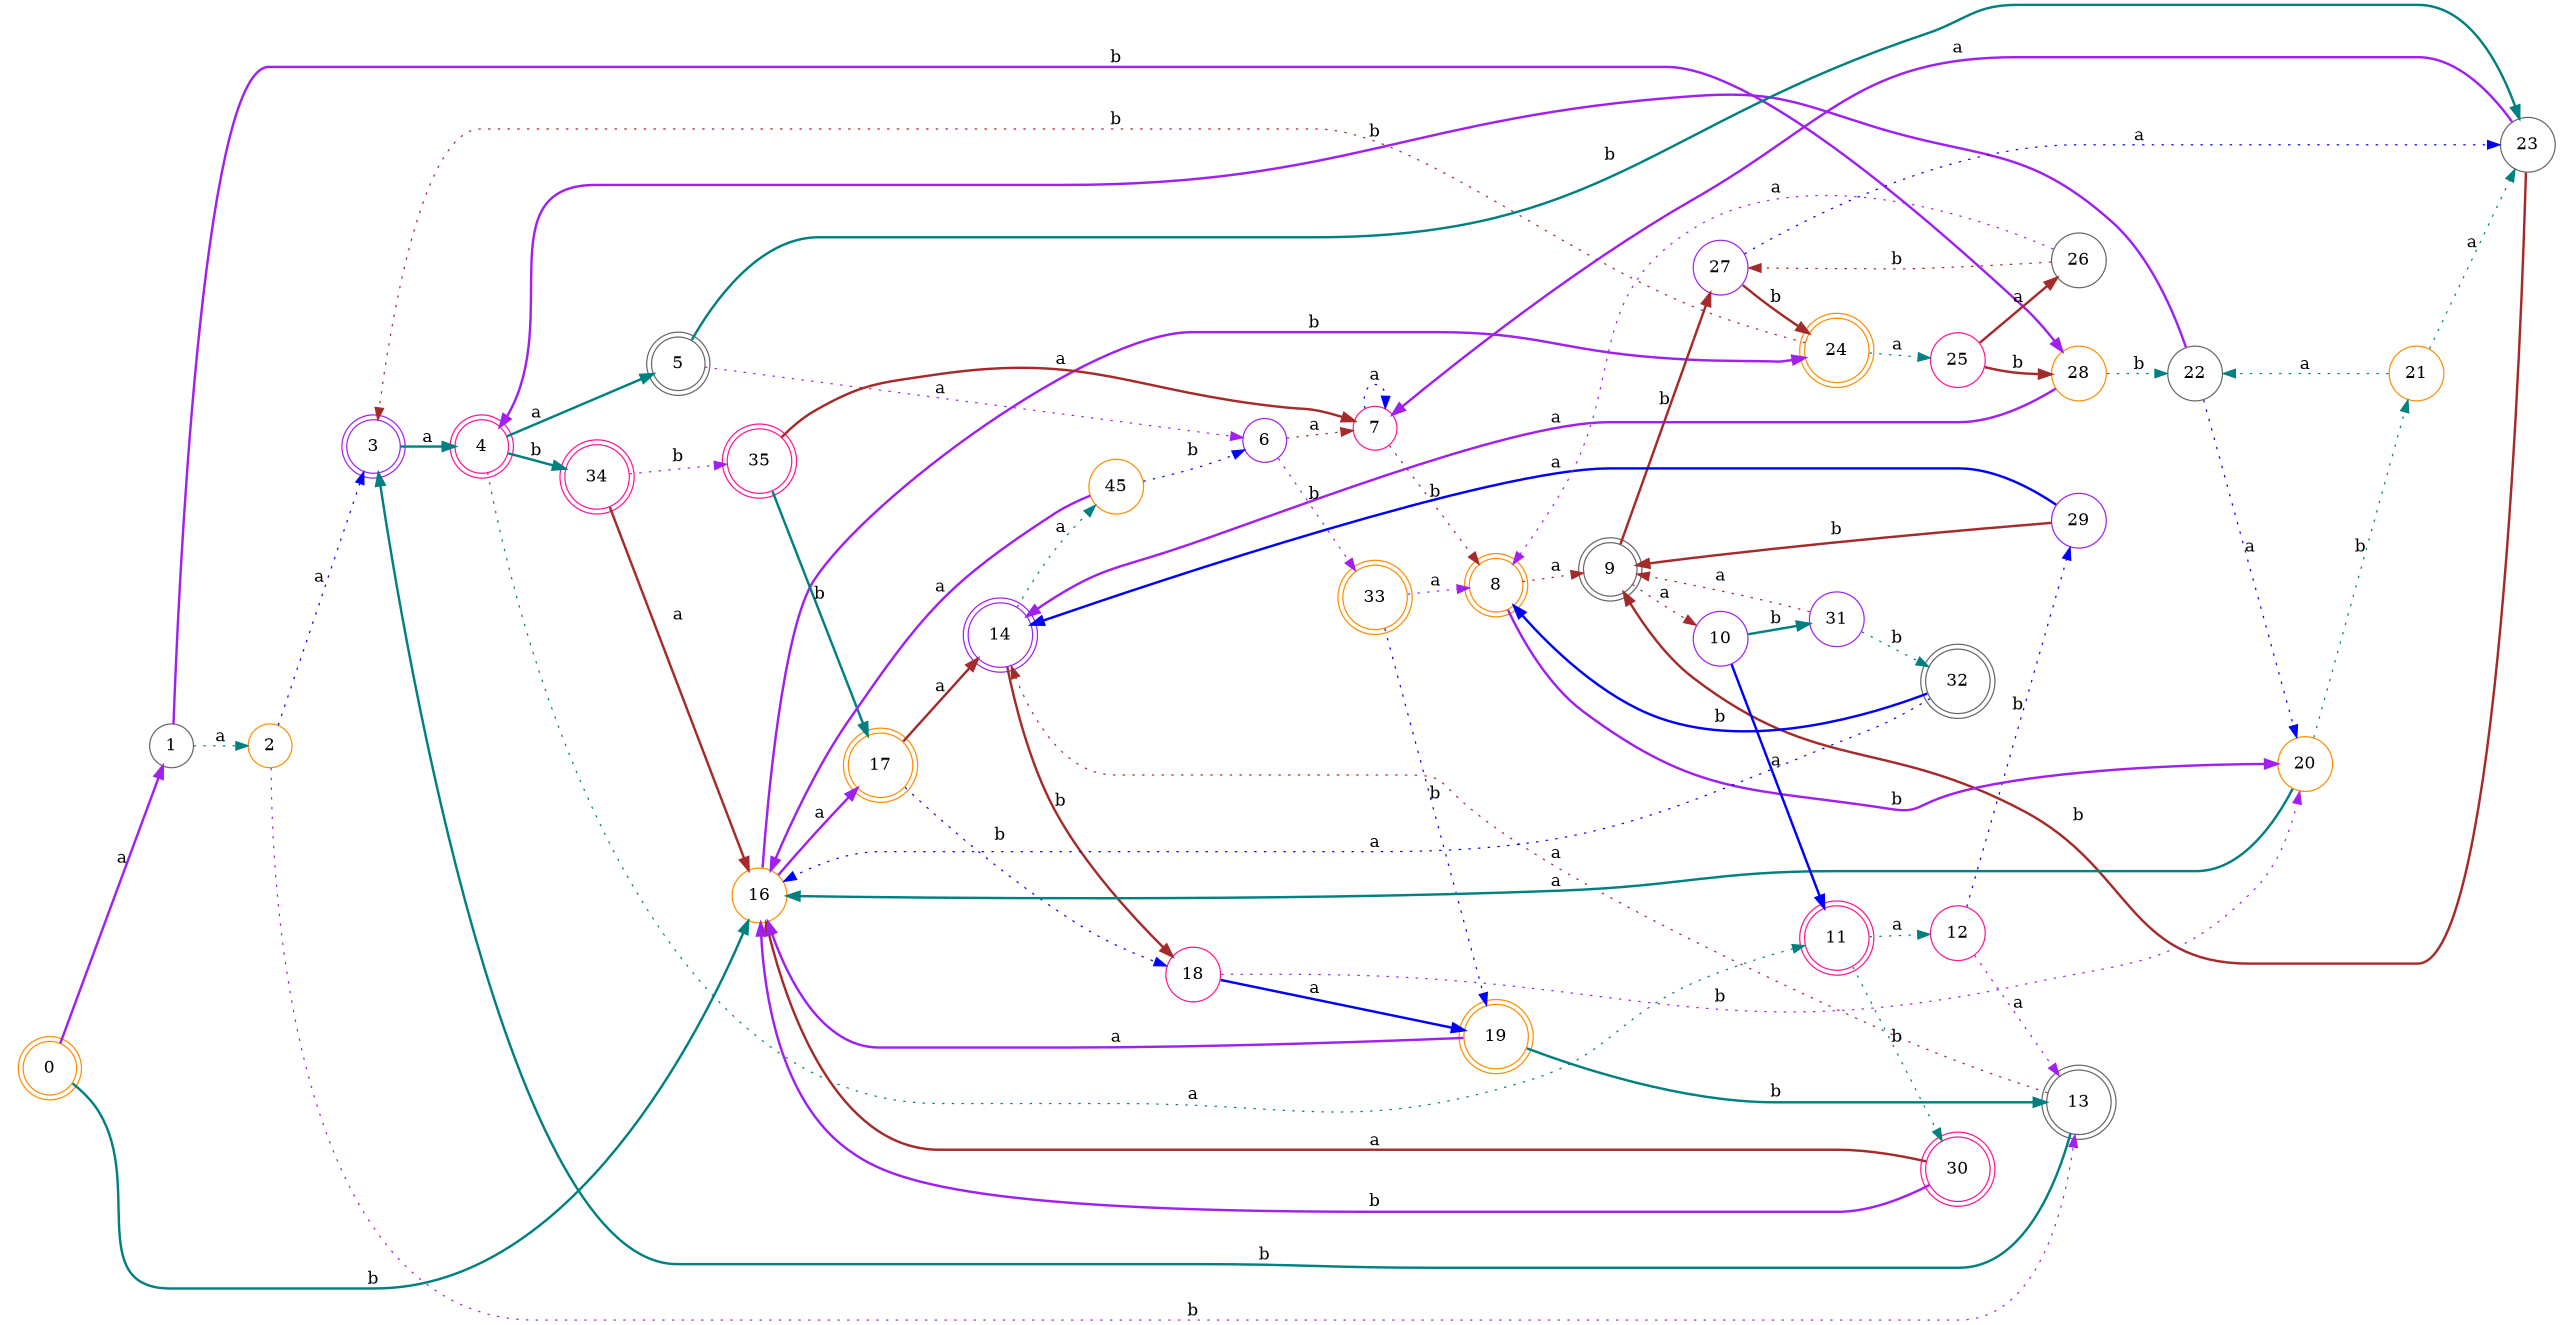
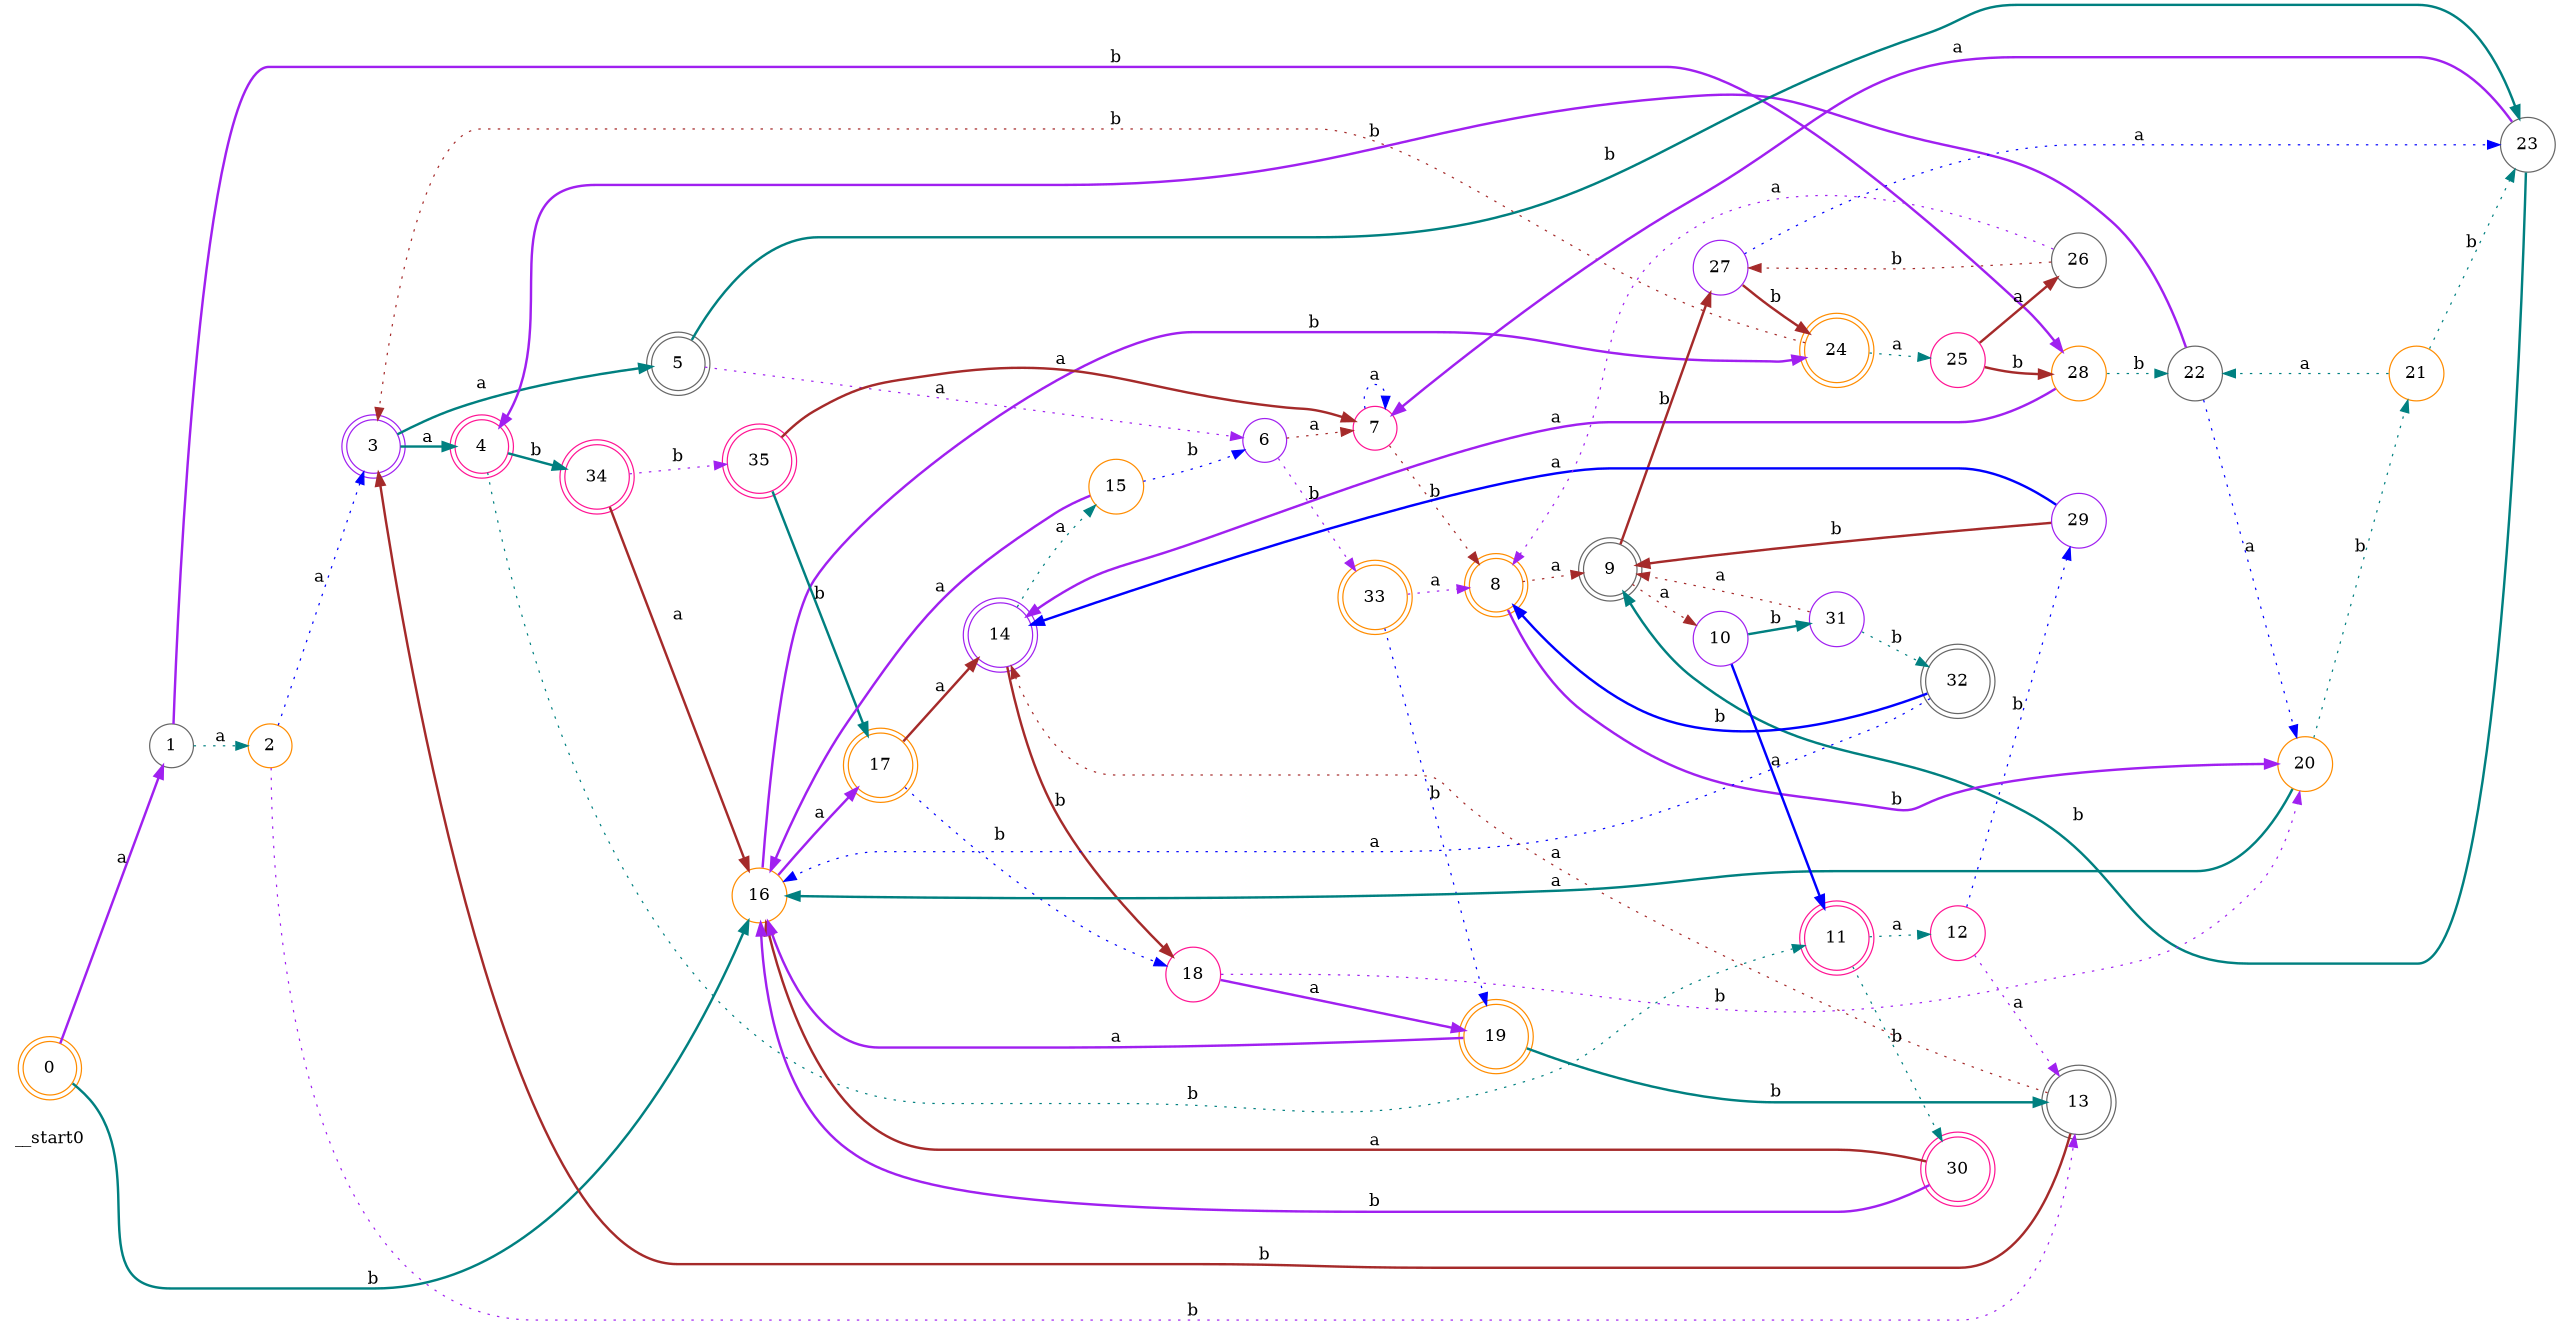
edge "21" -> "23": label "a" -> "b"
edge "4" -> "5": now "3" -> "5"
node "45": label "45" -> "15"
edge "23" -> "9": color brown -> teal
edge "18" -> "19": color blue -> purple
edge "4" -> "11": label "a" -> "b"
node "__start0": added
edge "13" -> "3": color teal -> brown
